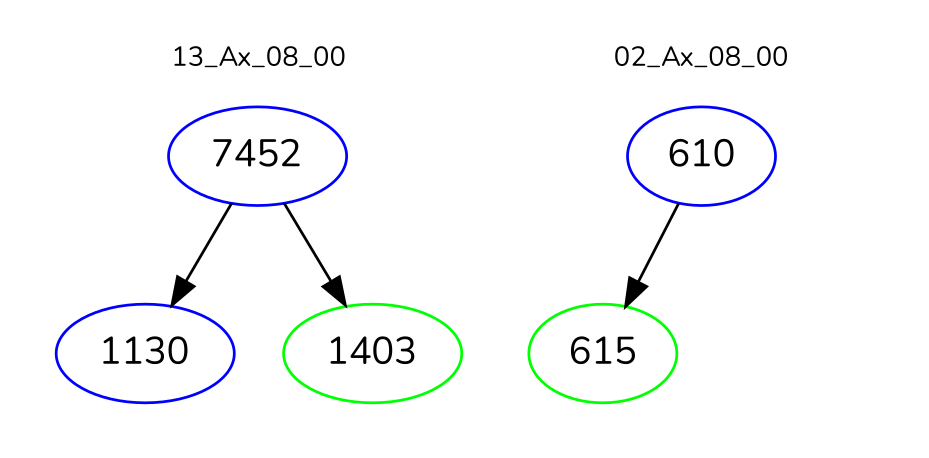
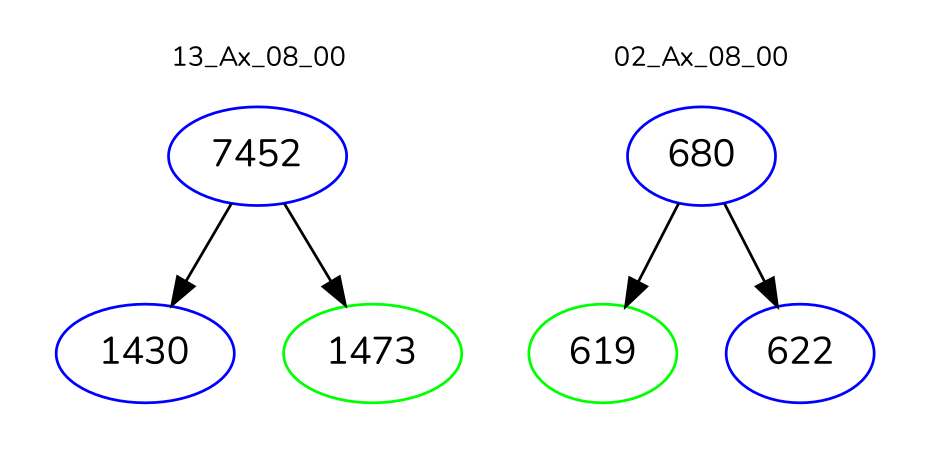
node "610": label "610" -> "680"
node "1130": label "1130" -> "1430"
node "1403": label "1403" -> "1473"
node "615": label "615" -> "619"
node "622": added
